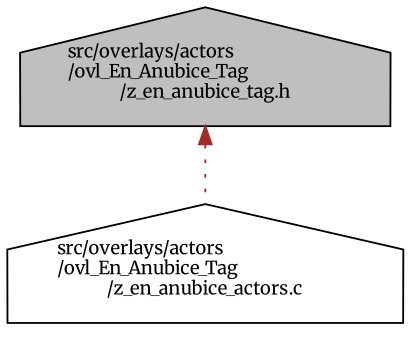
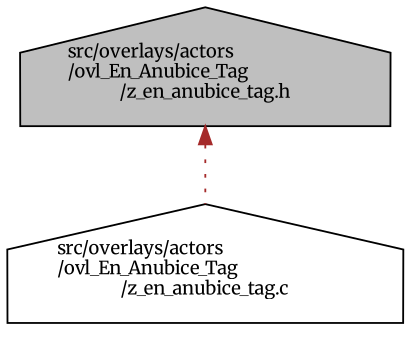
node "src/overlays/actors /ovl_En_Anubice_Tag /z_en_anubice_actors.c": label "src/overlays/actors /ovl_En_Anubice_Tag /z_en_anubice_actors.c" -> "src/overlays/actors /ovl_En_Anubice_Tag /z_en_anubice_tag.c"
